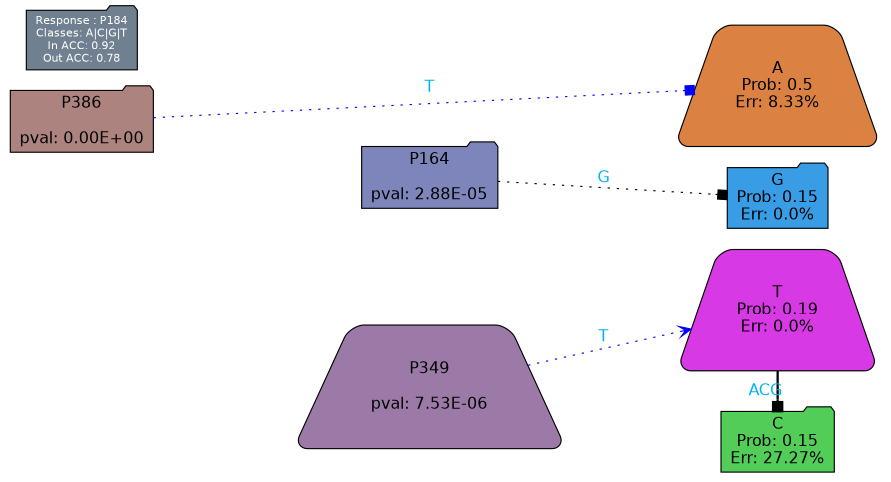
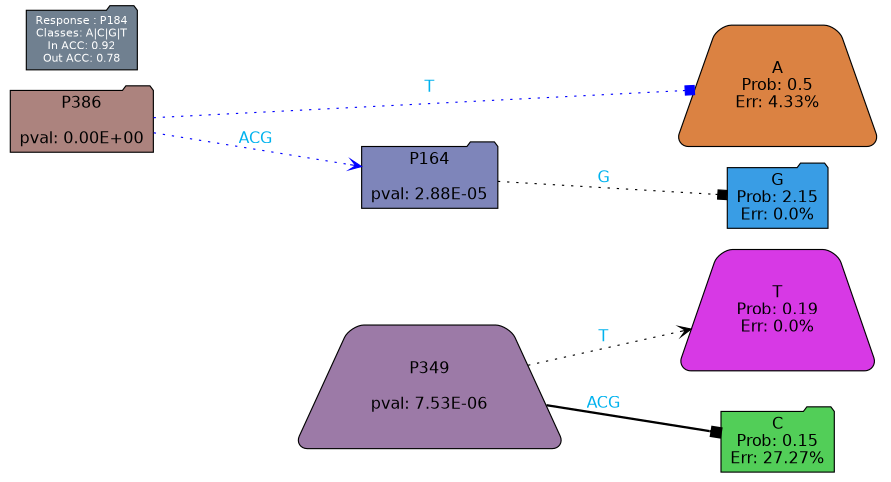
node "A Prob: 0.5 Err: 8.33%": label "A Prob: 0.5 Err: 8.33%" -> "A Prob: 0.5 Err: 4.33%"
edge "P386 pval: 0.00E+00" -> "P164 pval: 2.88E-05": added, label "ACG"
node "G Prob: 0.15 Err: 0.0%": label "G Prob: 0.15 Err: 0.0%" -> "G Prob: 2.15 Err: 0.0%"
edge "P349 pval: 7.53E-06" -> "T Prob: 0.19 Err: 0.0%": color blue -> black
edge "T Prob: 0.19 Err: 0.0%" -> "C Prob: 0.15 Err: 27.27%": now "P349 pval: 7.53E-06" -> "C Prob: 0.15 Err: 27.27%"
